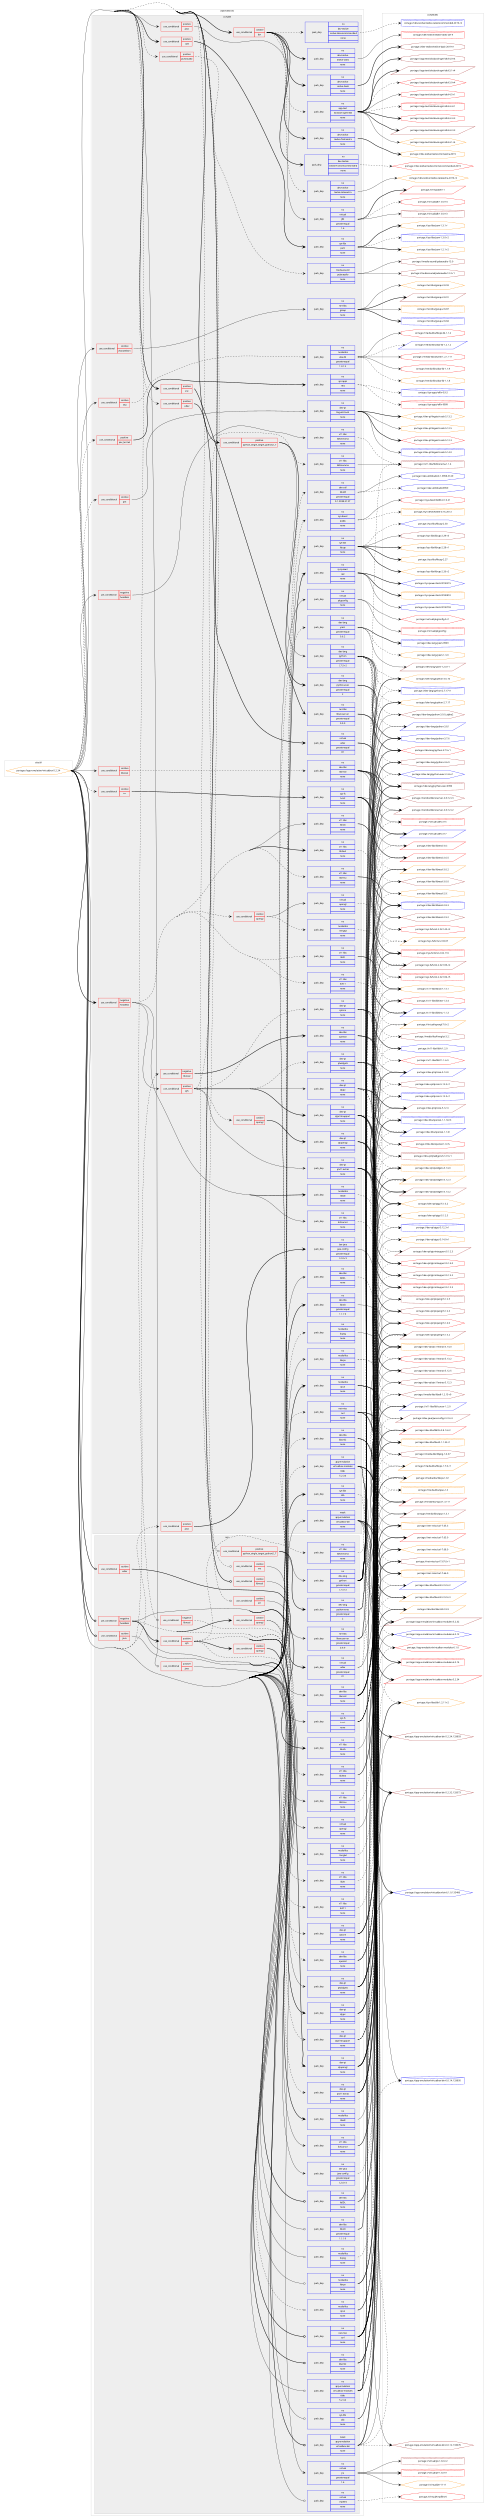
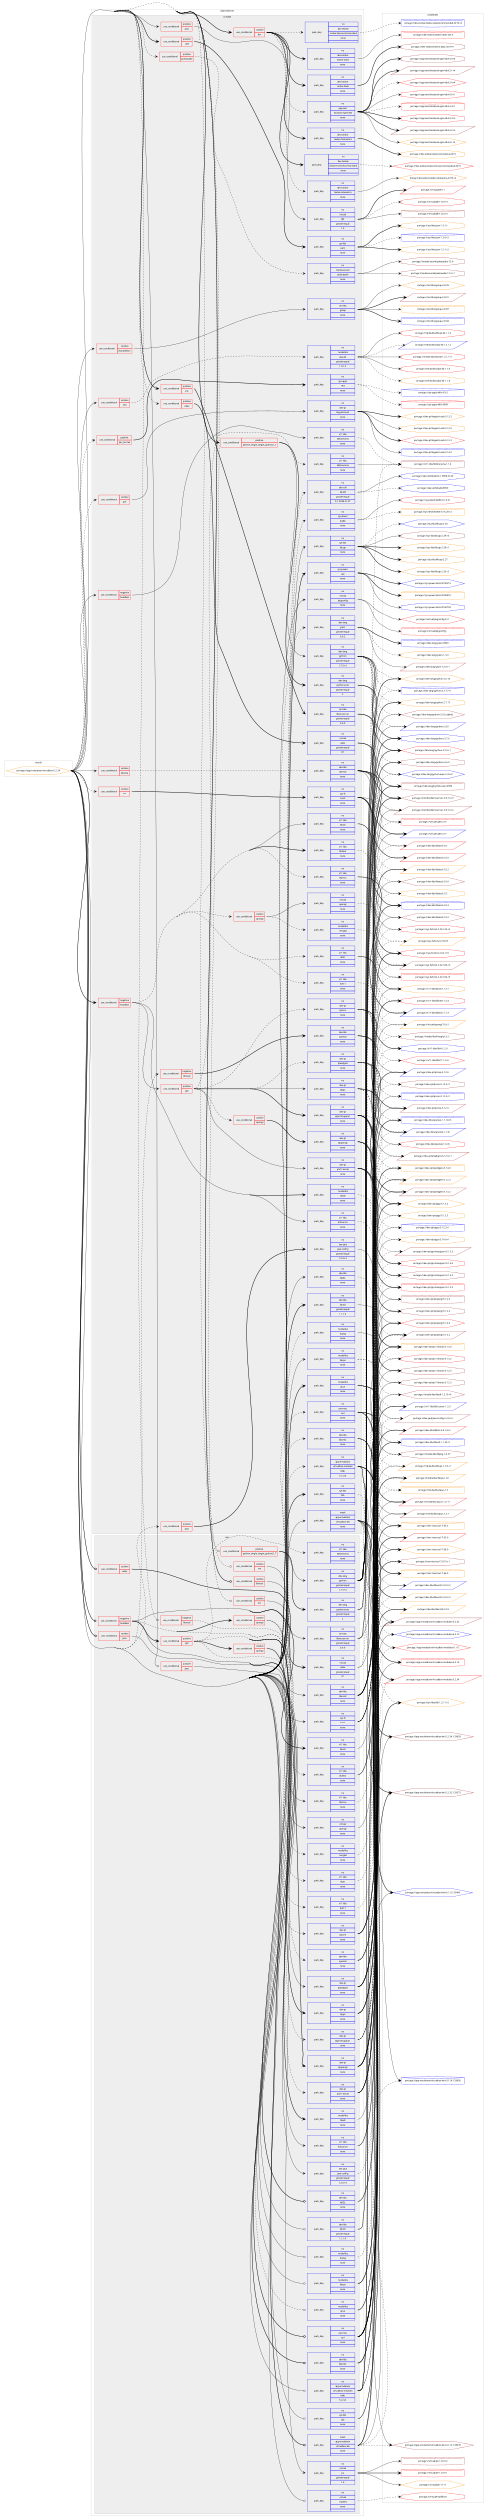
node "portage://dev-texlive/texlive-latexextra-2019-r2": label "portage://dev-texlive/texlive-latexextra-2019-r2" -> "libpng://dev-texlive/texlive-latexextra-2019-r2"
node "portage://sys-fs/lvm2-2.02.116": shape cylinder -> octagon
node "portage://dev-qt/qtwidgets-5.12.5-r1": shape cylinder -> parallelogram
node "portage://dev-libs/libxslt-1.1.33-r1": color darkorange -> blue
